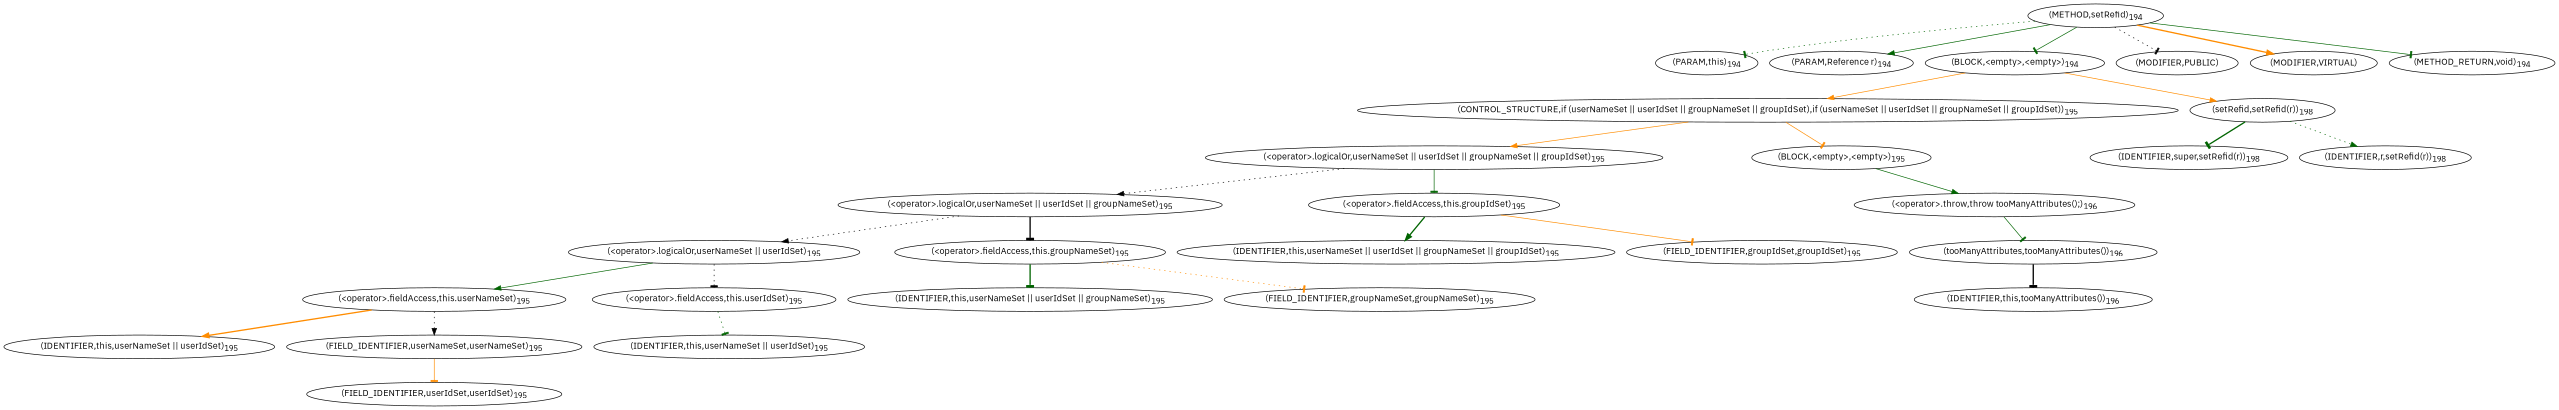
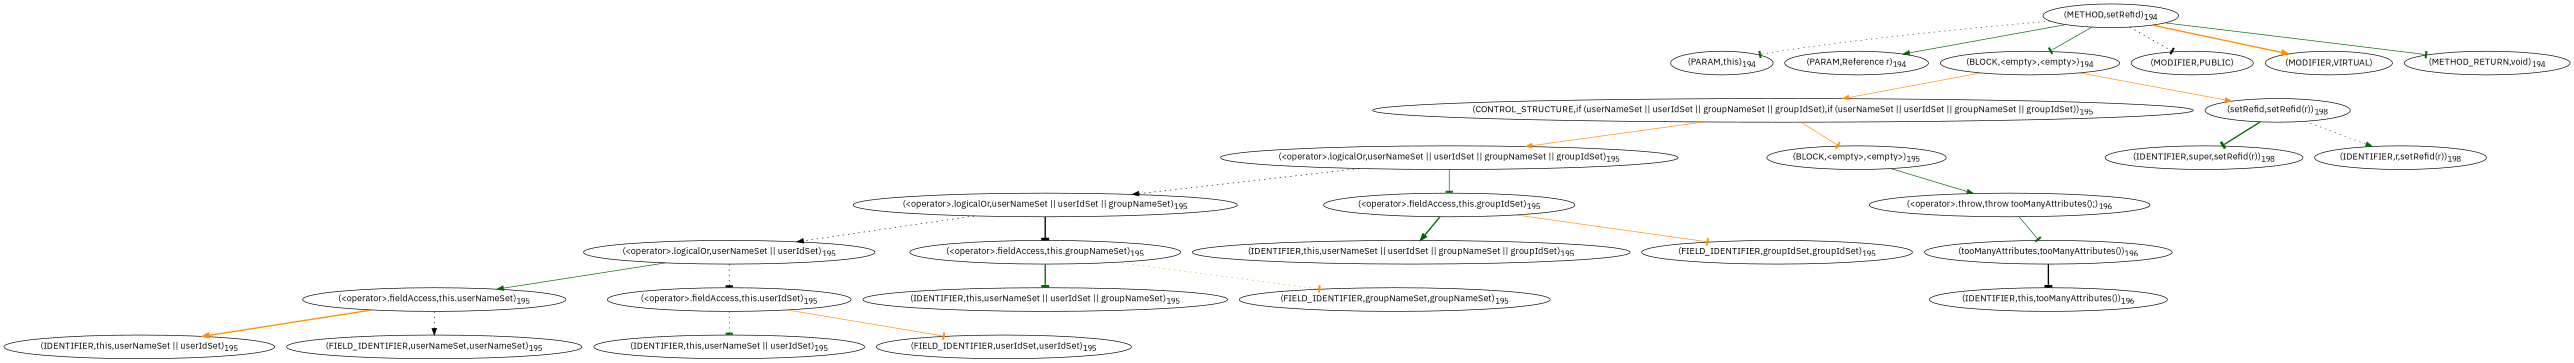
edge "(FIELD_IDENTIFIER,userNameSet,userNameSet)" -> "(FIELD_IDENTIFIER,userIdSet,userIdSet)": now "(<operator>.fieldAccess,this.userIdSet)" -> "(FIELD_IDENTIFIER,userIdSet,userIdSet)"
